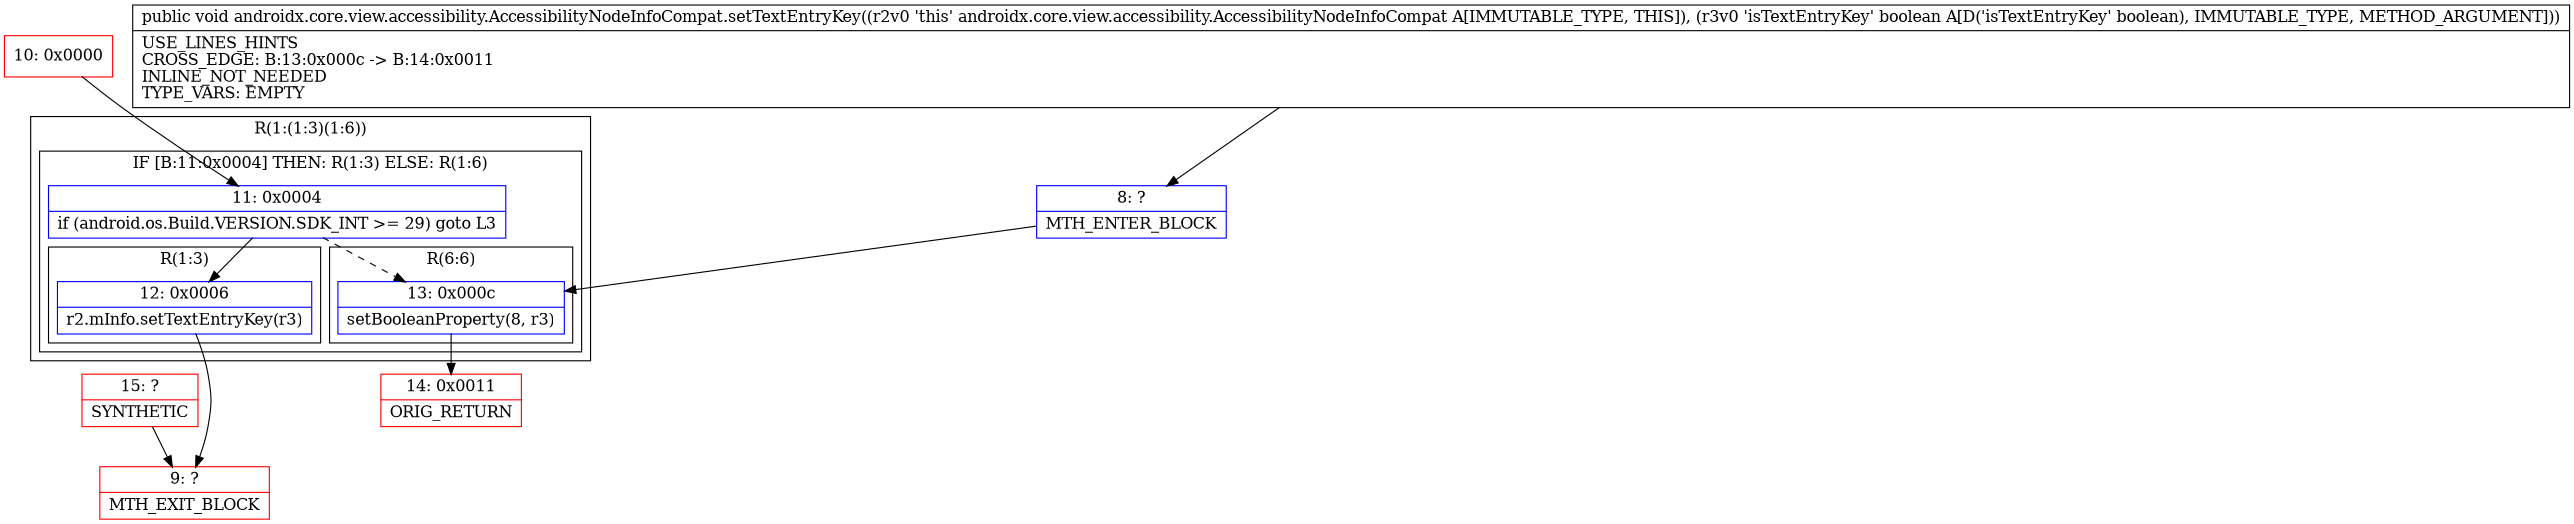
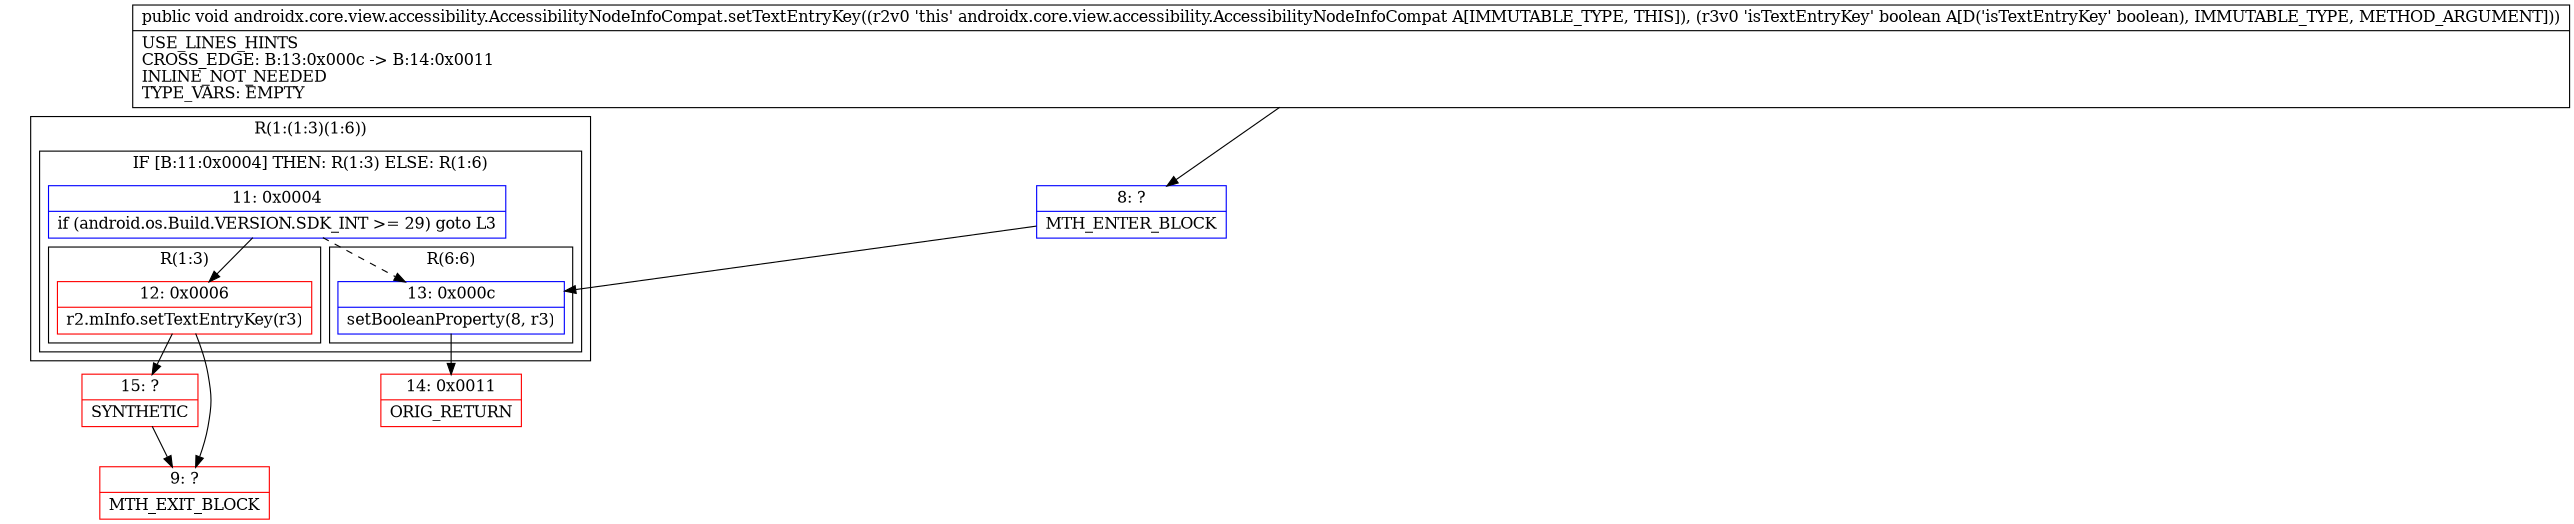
node "10: 0x0000": removed
node "12: 0x0006": color blue -> red
edge "12: 0x0006" -> "15: ?": added
